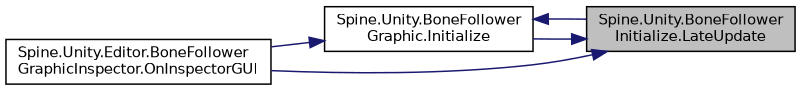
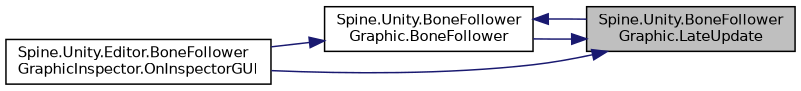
node "Spine.Unity.BoneFollower Graphic.Initialize": label "Spine.Unity.BoneFollower Graphic.Initialize" -> "Spine.Unity.BoneFollower Graphic.BoneFollower"
node "Spine.Unity.BoneFollower Initialize.LateUpdate": label "Spine.Unity.BoneFollower Initialize.LateUpdate" -> "Spine.Unity.BoneFollower Graphic.LateUpdate"
